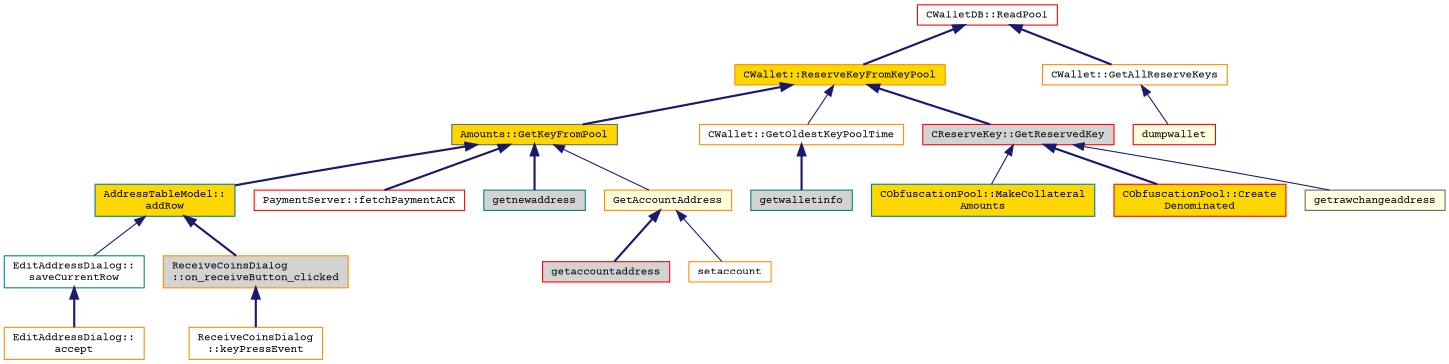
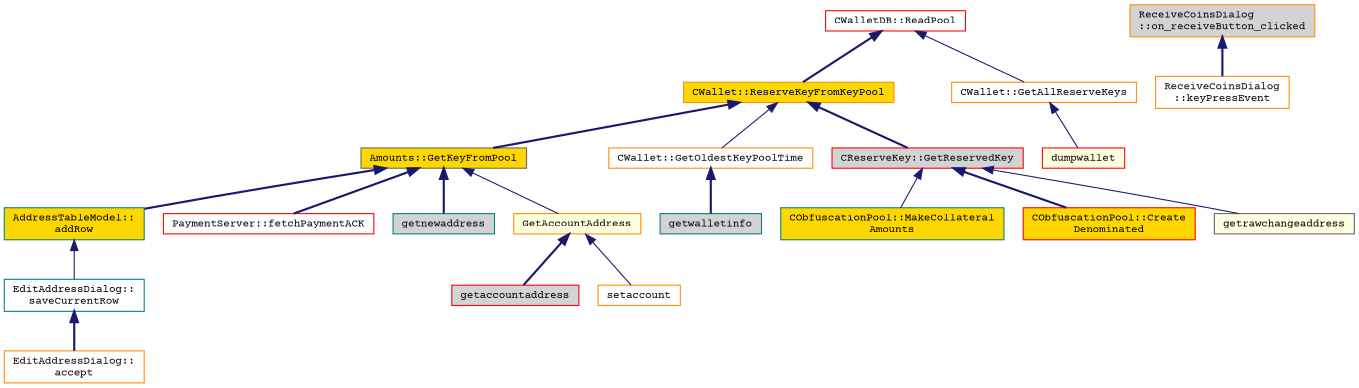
edge "CWallet::GetAllReserveKeys" -> "CWalletDB::ReadPool": style bold -> solid
edge "ReceiveCoinsDialog ::on_receiveButton_clicked" -> "AddressTableModel:: addRow": removed
